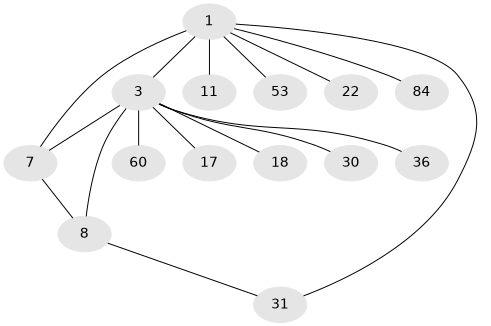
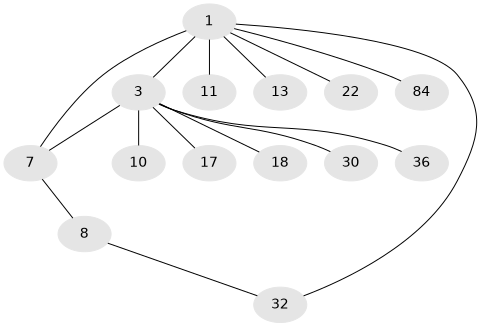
node "53": label "53" -> "13"
edge "3" -- "8": removed
node "60": label "60" -> "10"
node "31": label "31" -> "32"
